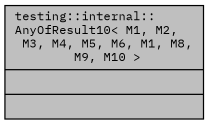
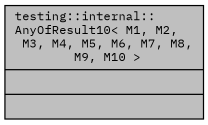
node "testing::internal::": text "M3, M4, M5, M6, M1, M8," -> "M3, M4, M5, M6, M7, M8,"
